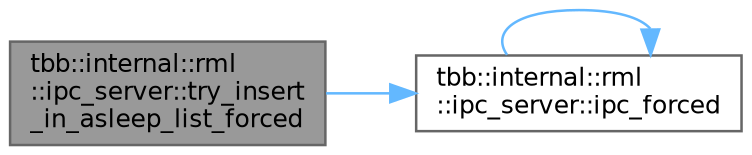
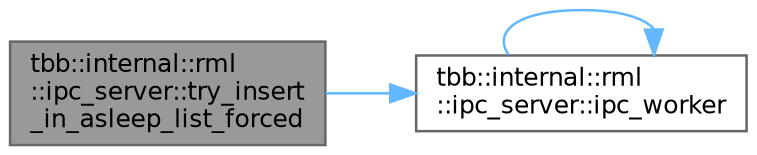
node "tbb::internal::rml ::ipc_server::ipc_forced": label "tbb::internal::rml ::ipc_server::ipc_forced" -> "tbb::internal::rml ::ipc_server::ipc_worker"
